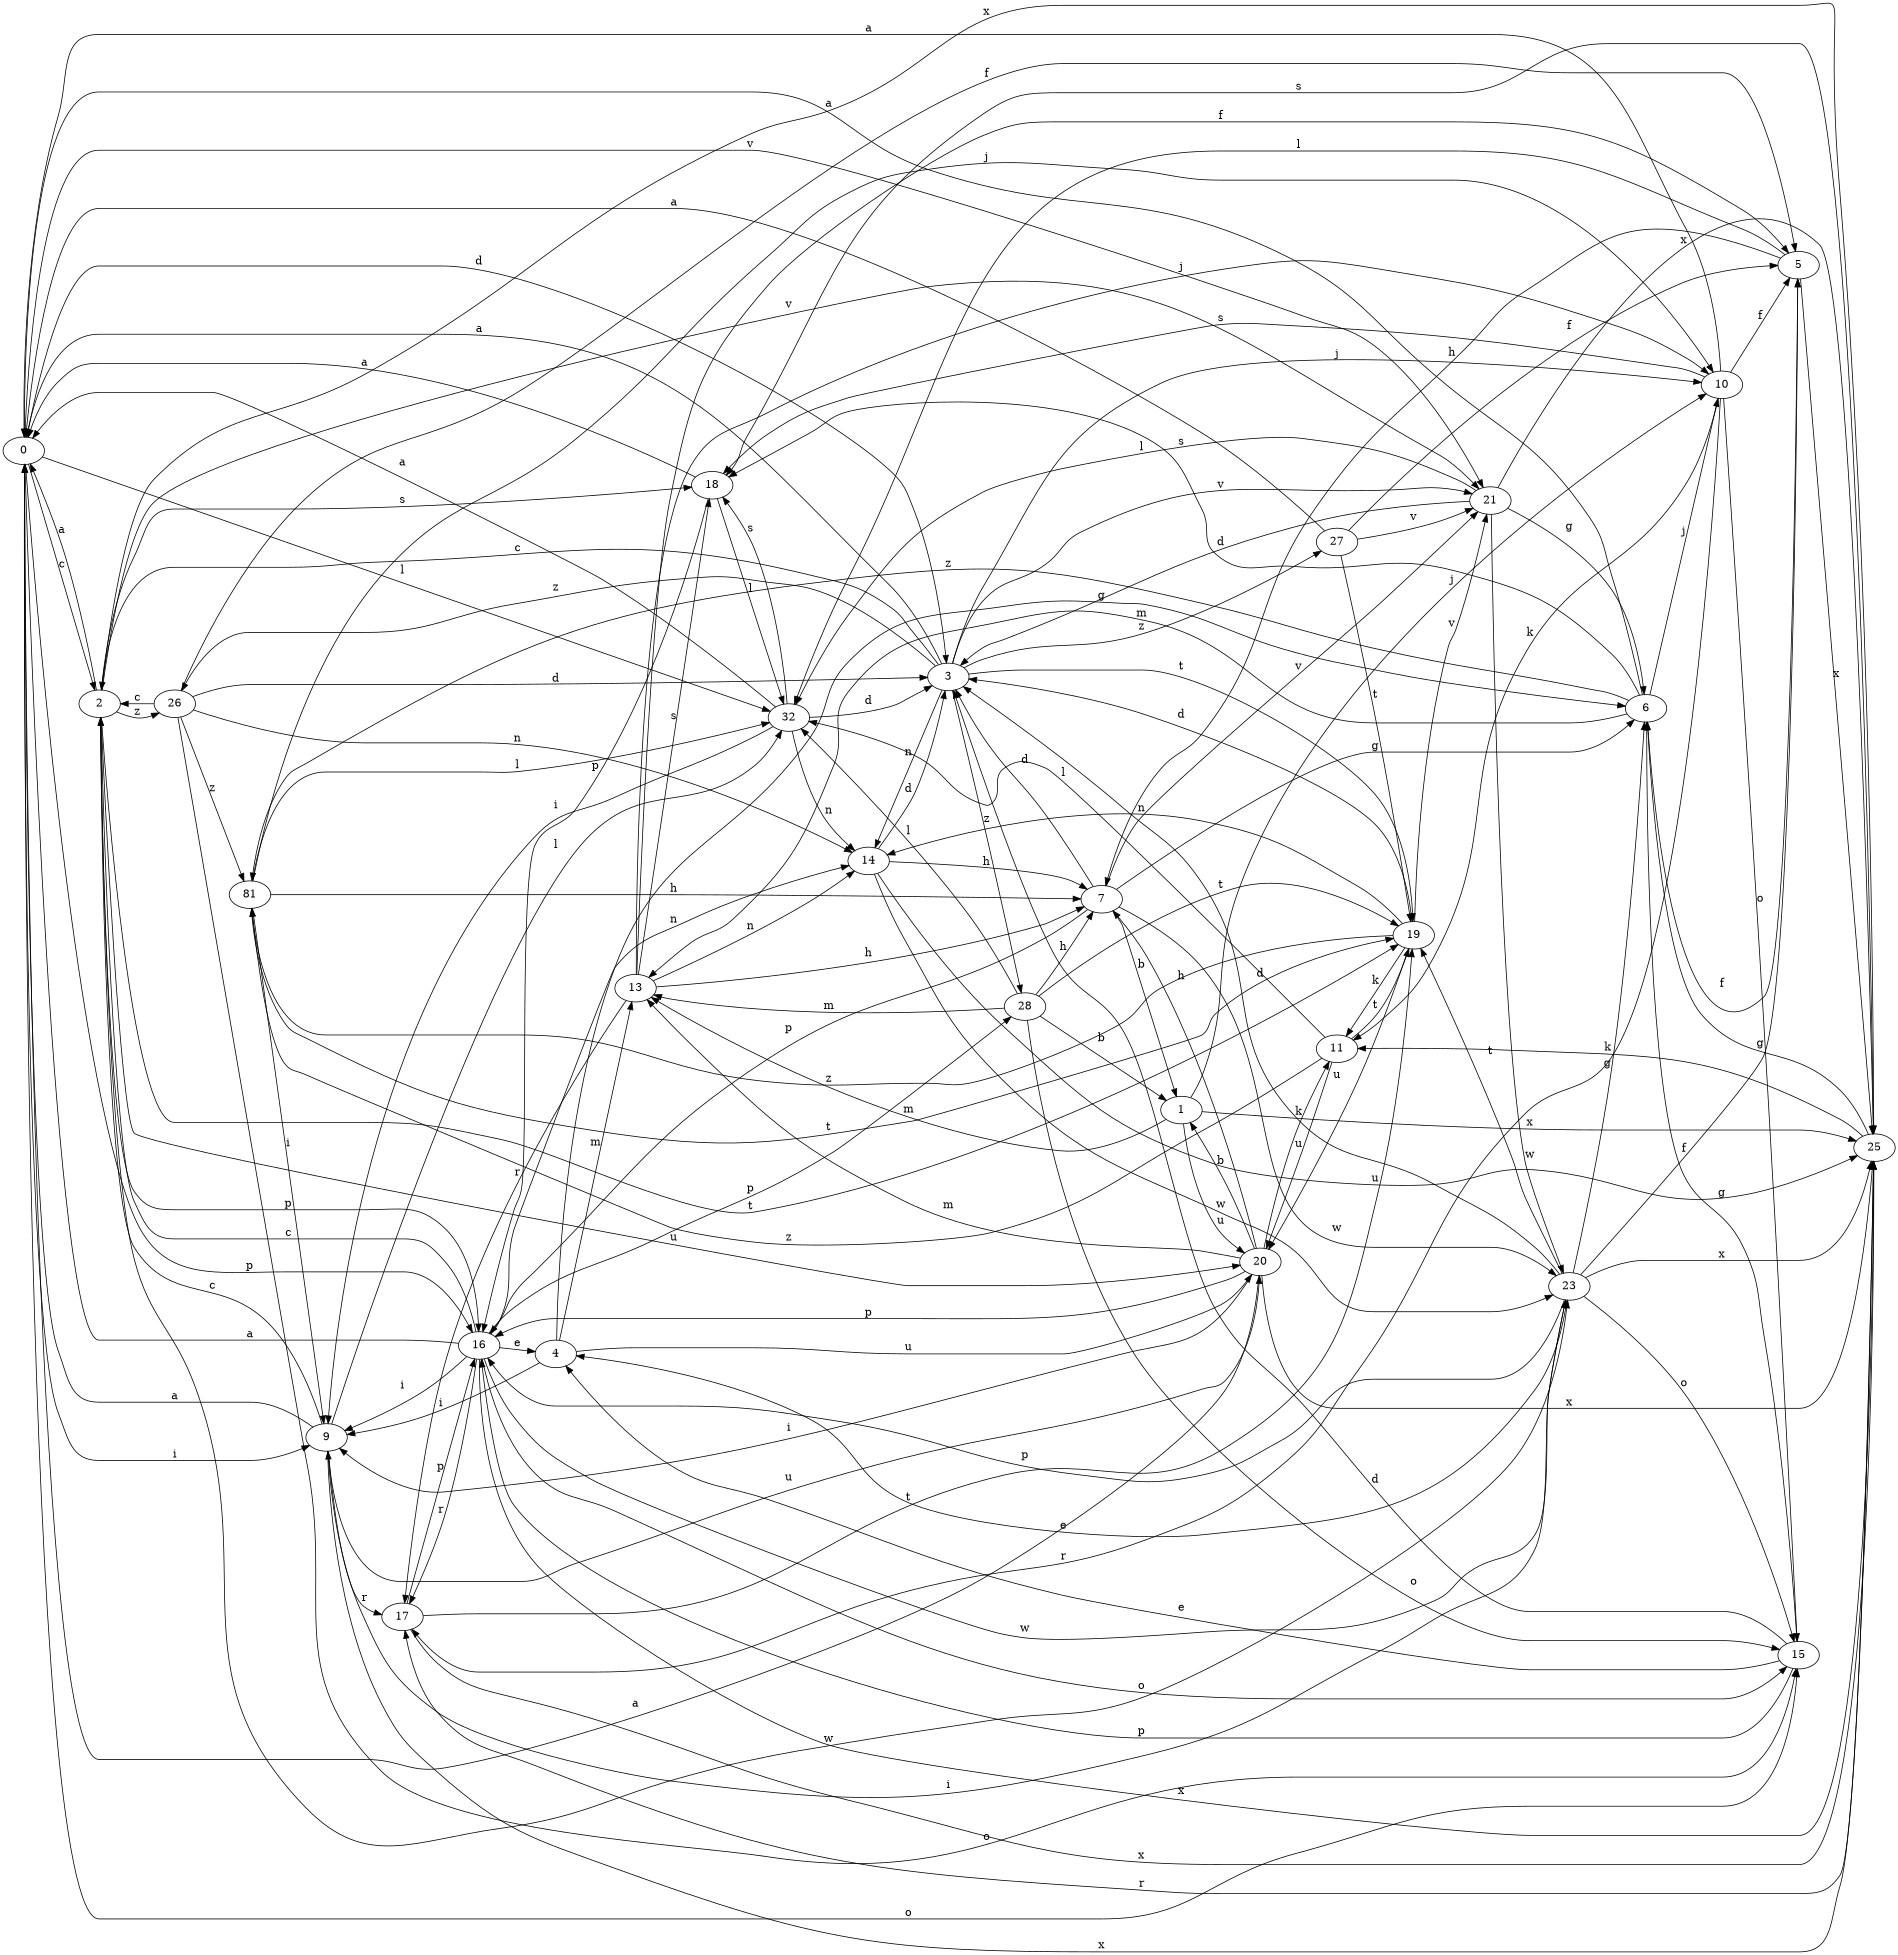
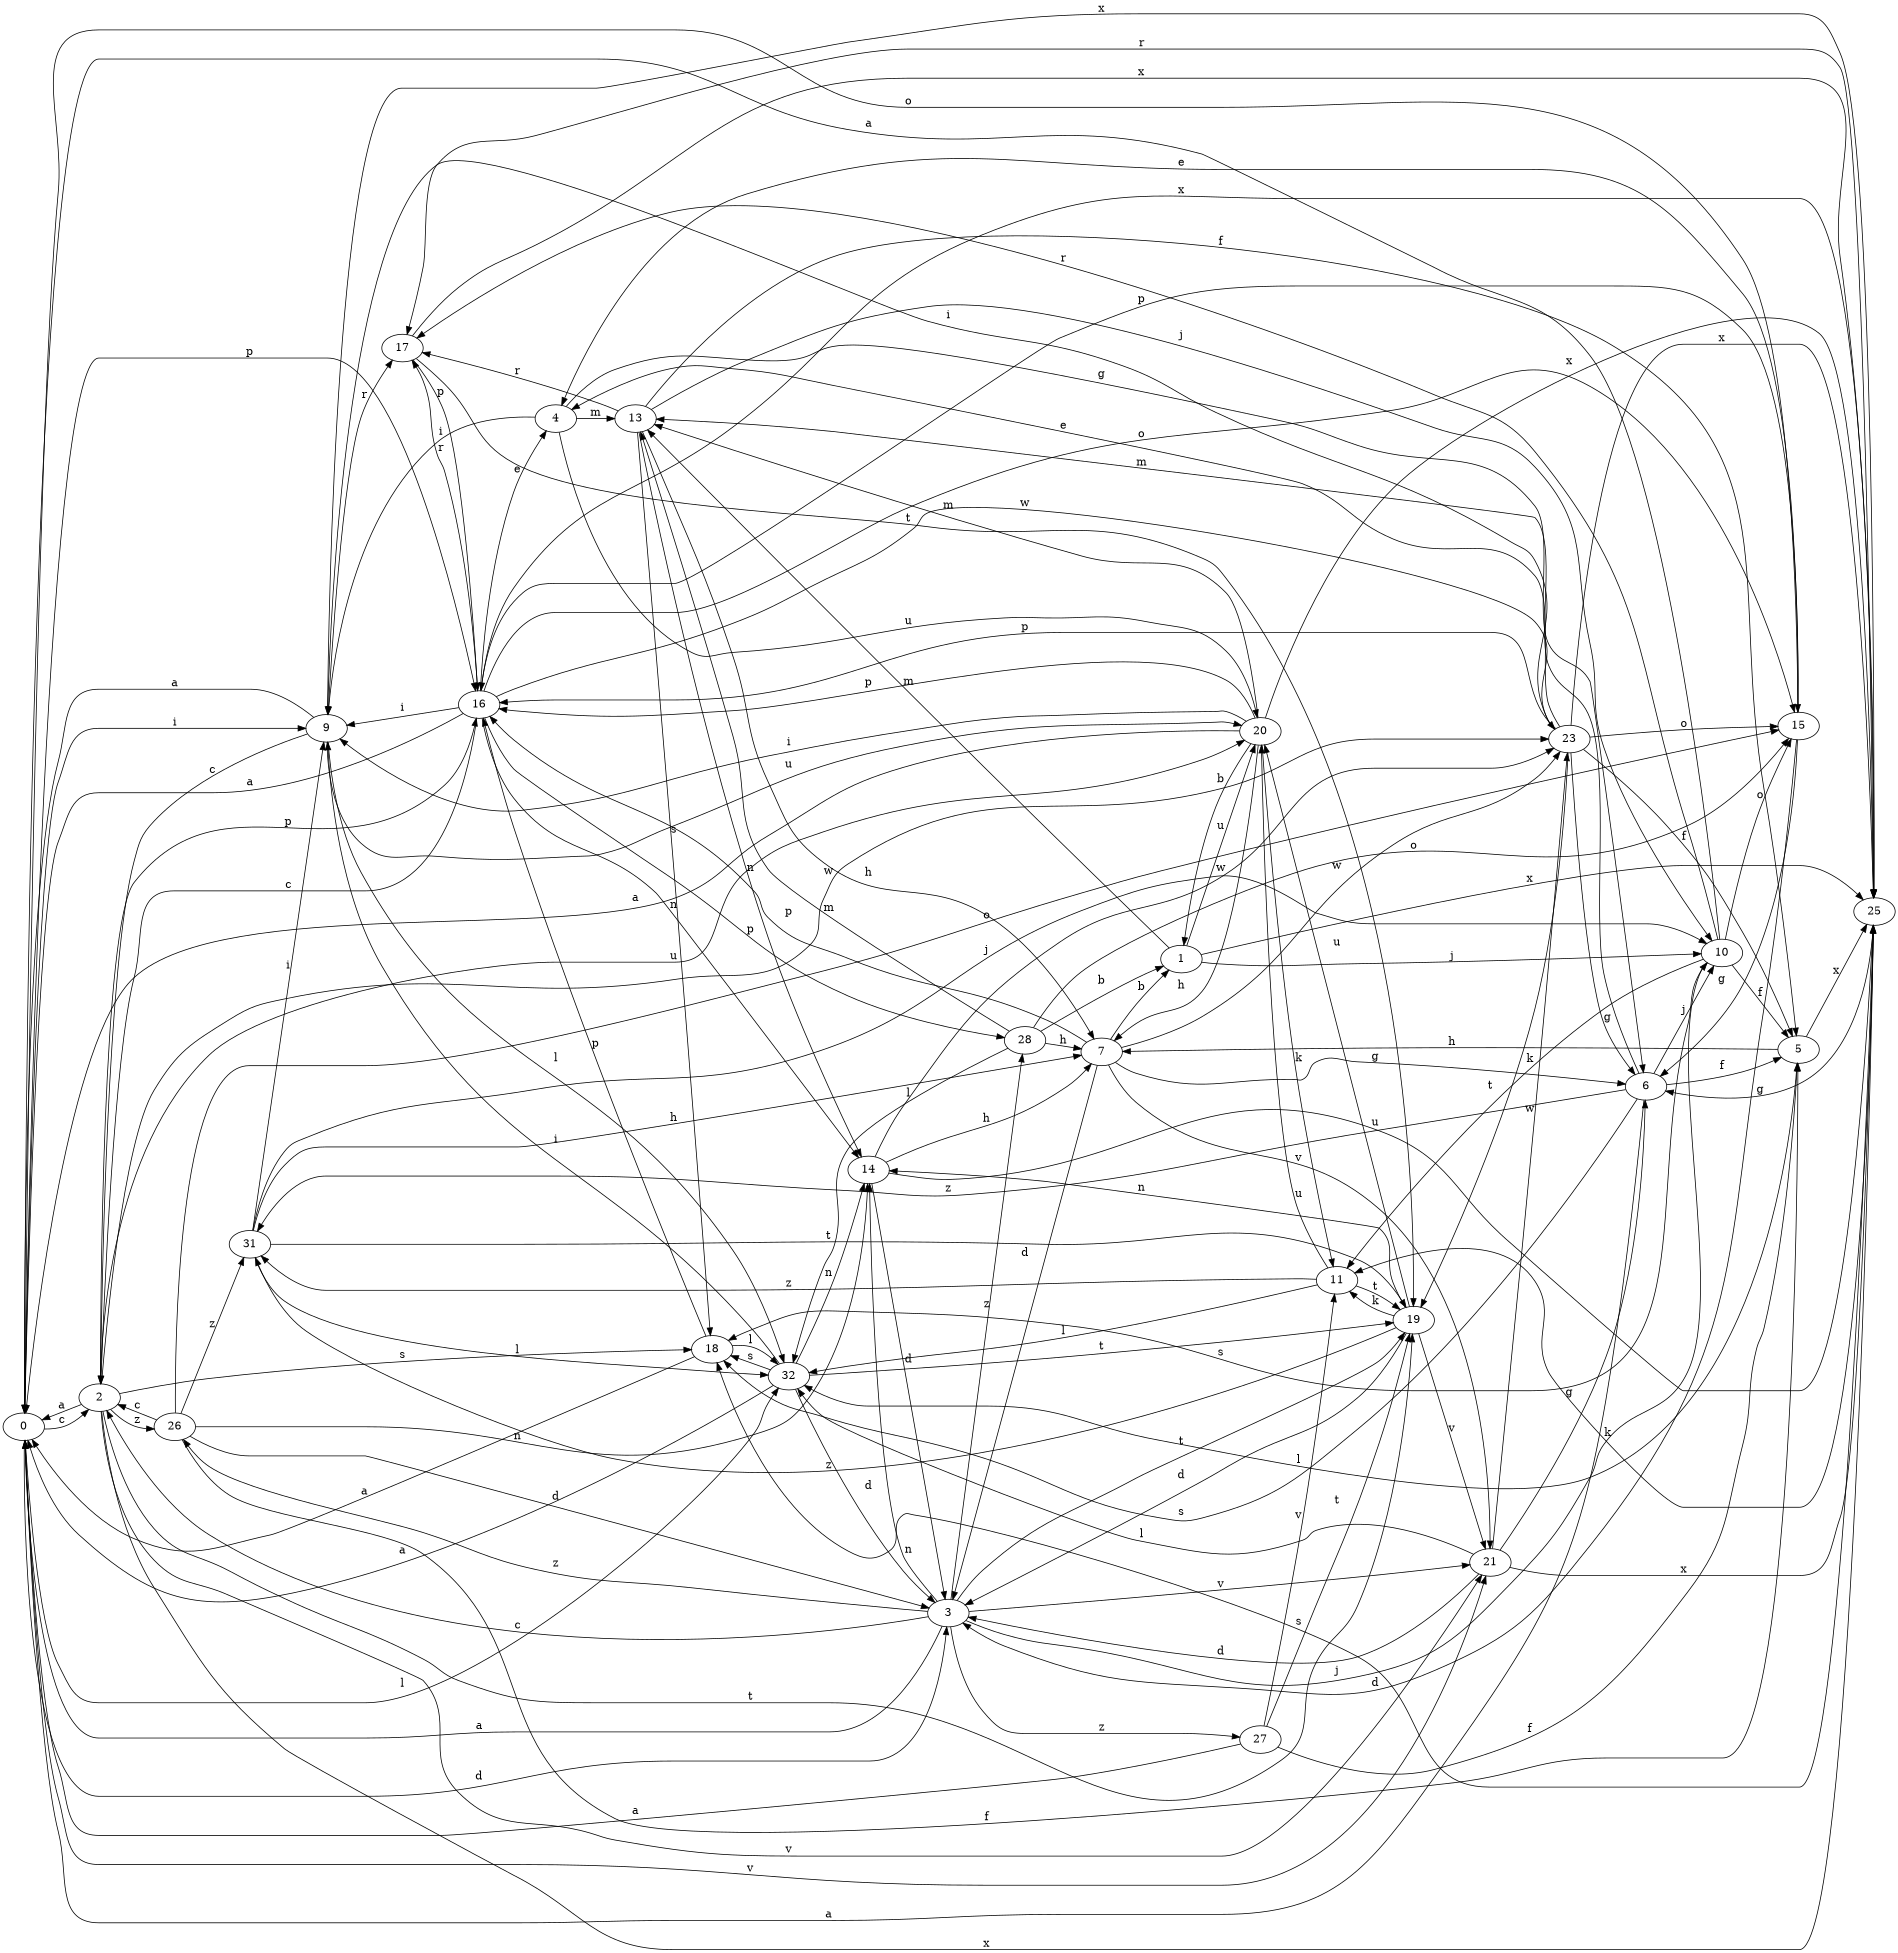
edge "27" -> "21": now "27" -> "11"
node "81": label "81" -> "31"
edge "28" -> "19": now "32" -> "19"
edge "23" -> "3": removed, label "d"
